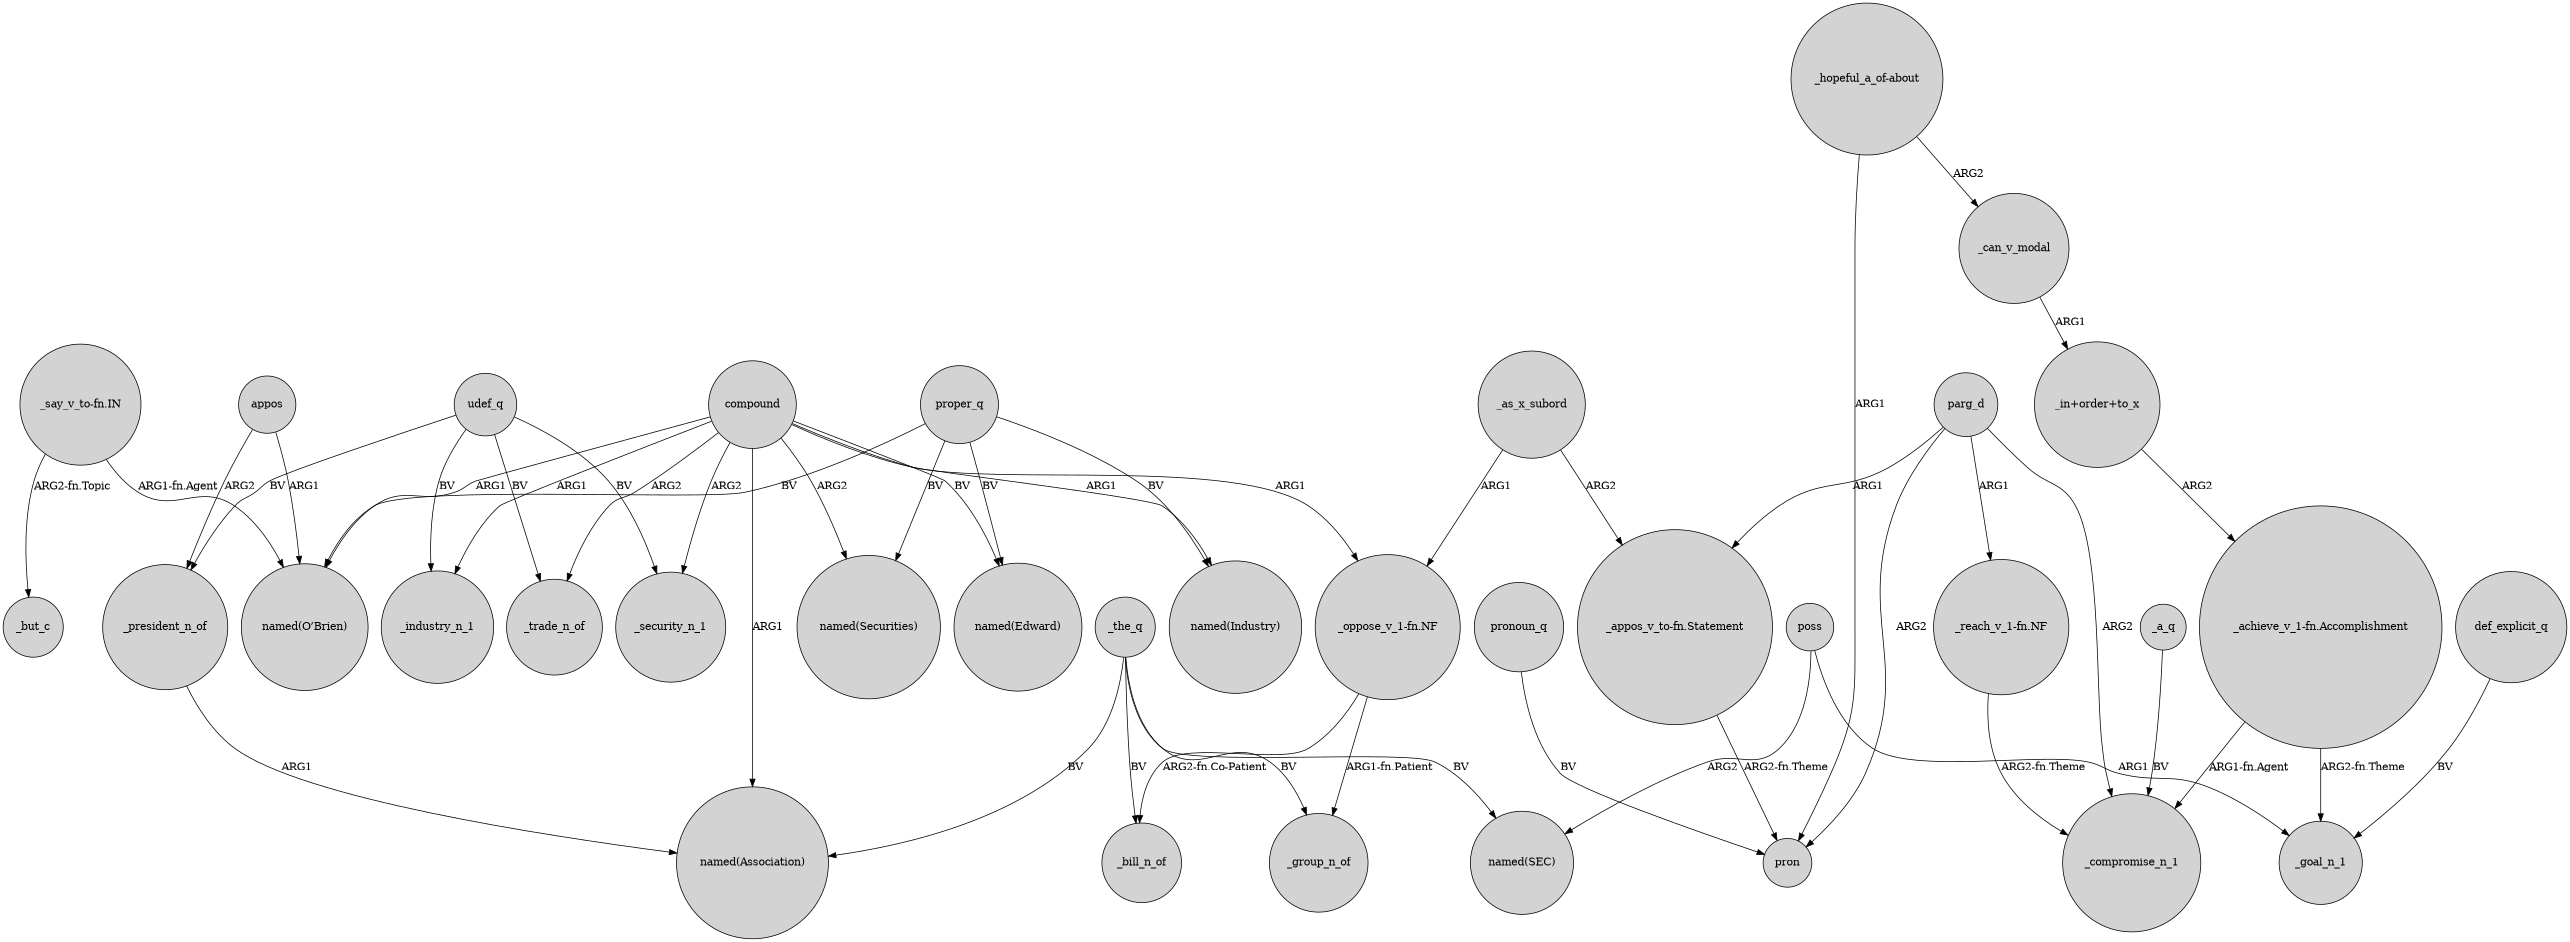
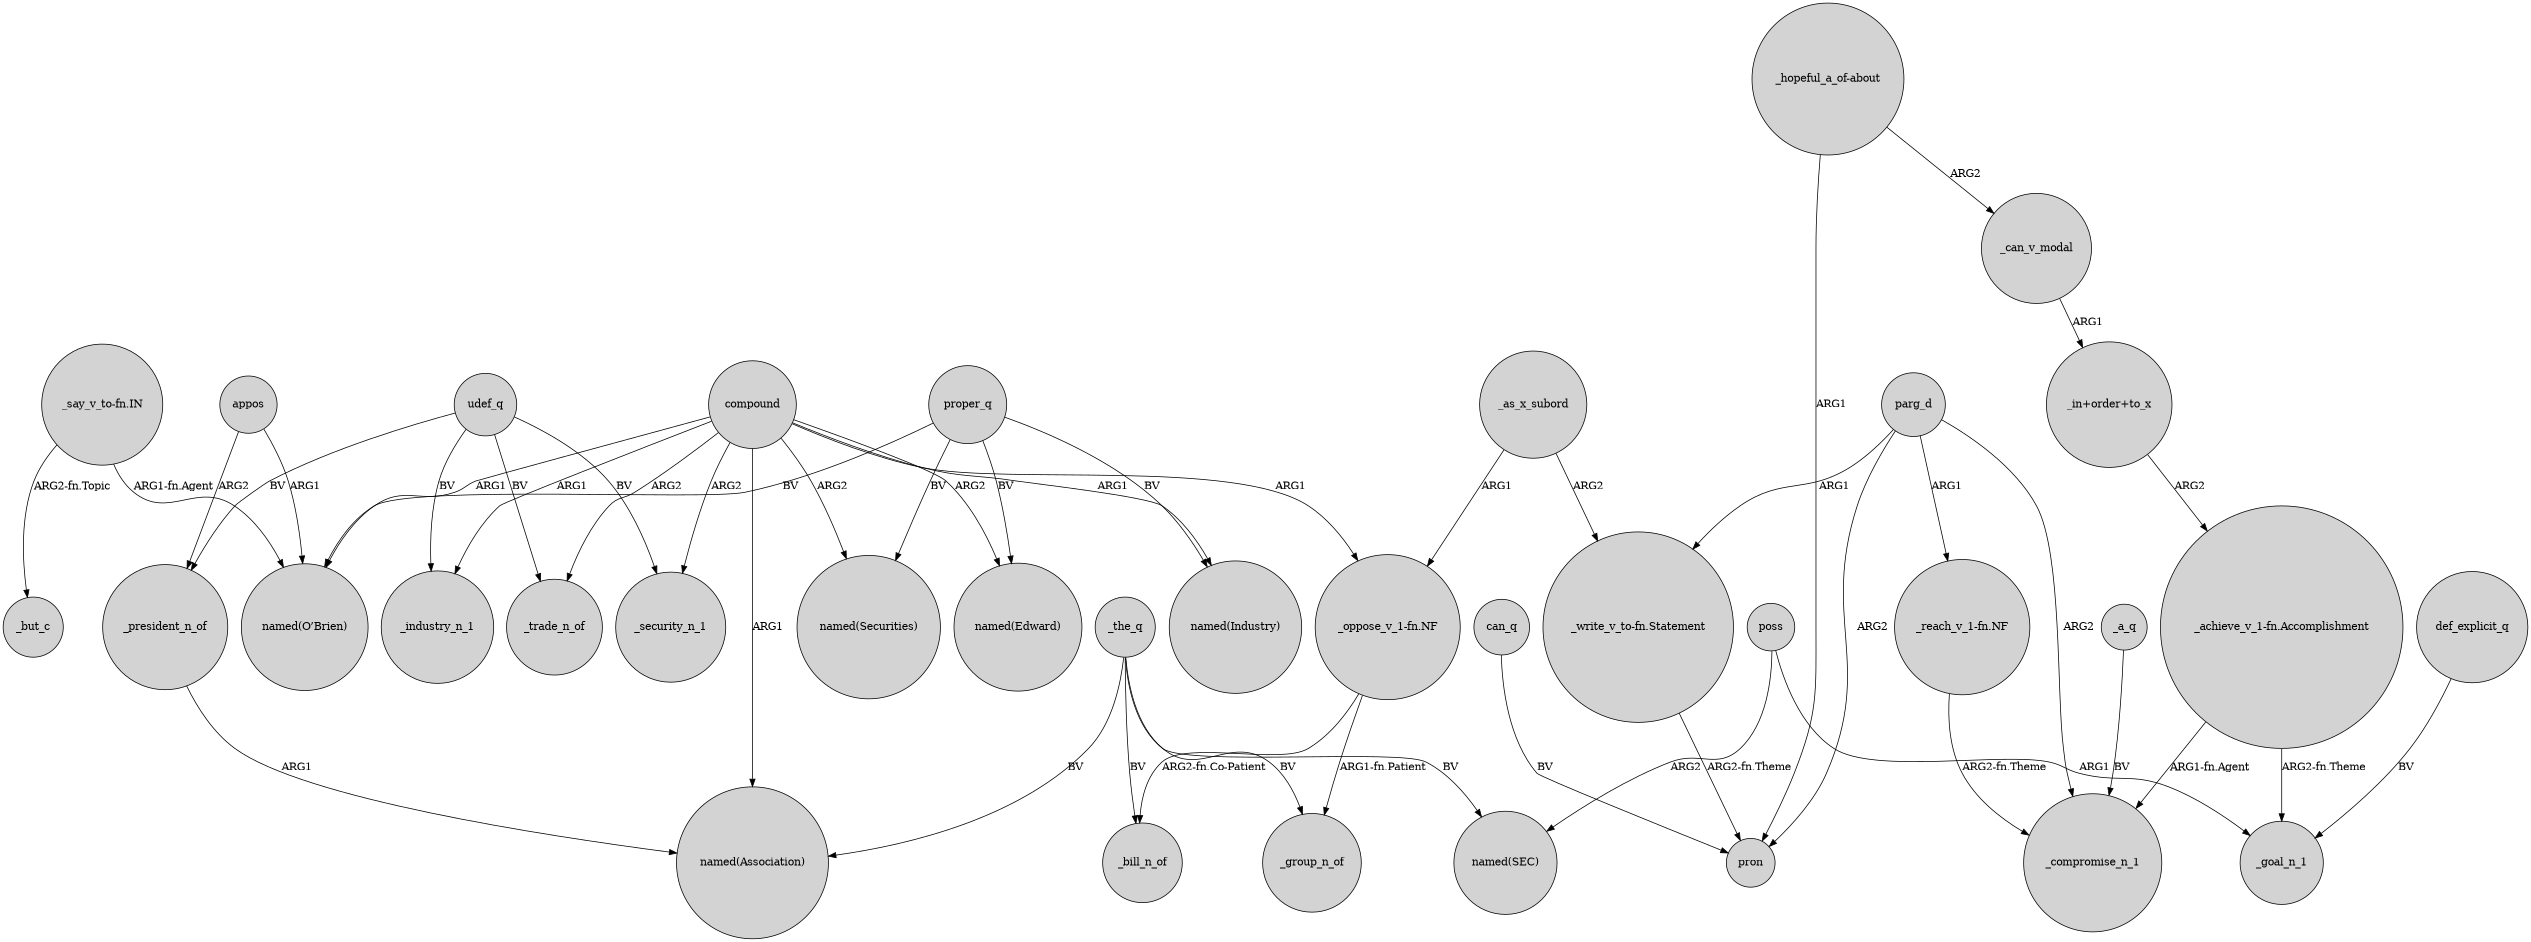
edge "compound" -> "named(Edward)": label "BV" -> "ARG2"
node "pronoun_q": label "pronoun_q" -> "can_q"
node "_appos_v_to-fn.Statement": label "_appos_v_to-fn.Statement" -> "_write_v_to-fn.Statement"
